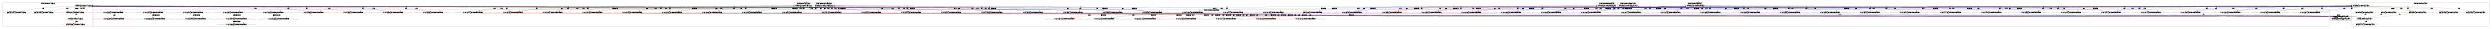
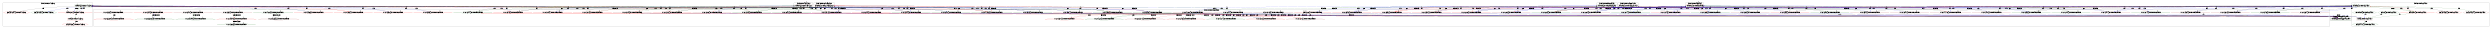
edge "1_fwatchdog#ServerID_446fa7743022" -> "10.1.80.1:60940#ServerID_OuterContainerID": removed, label "write"
